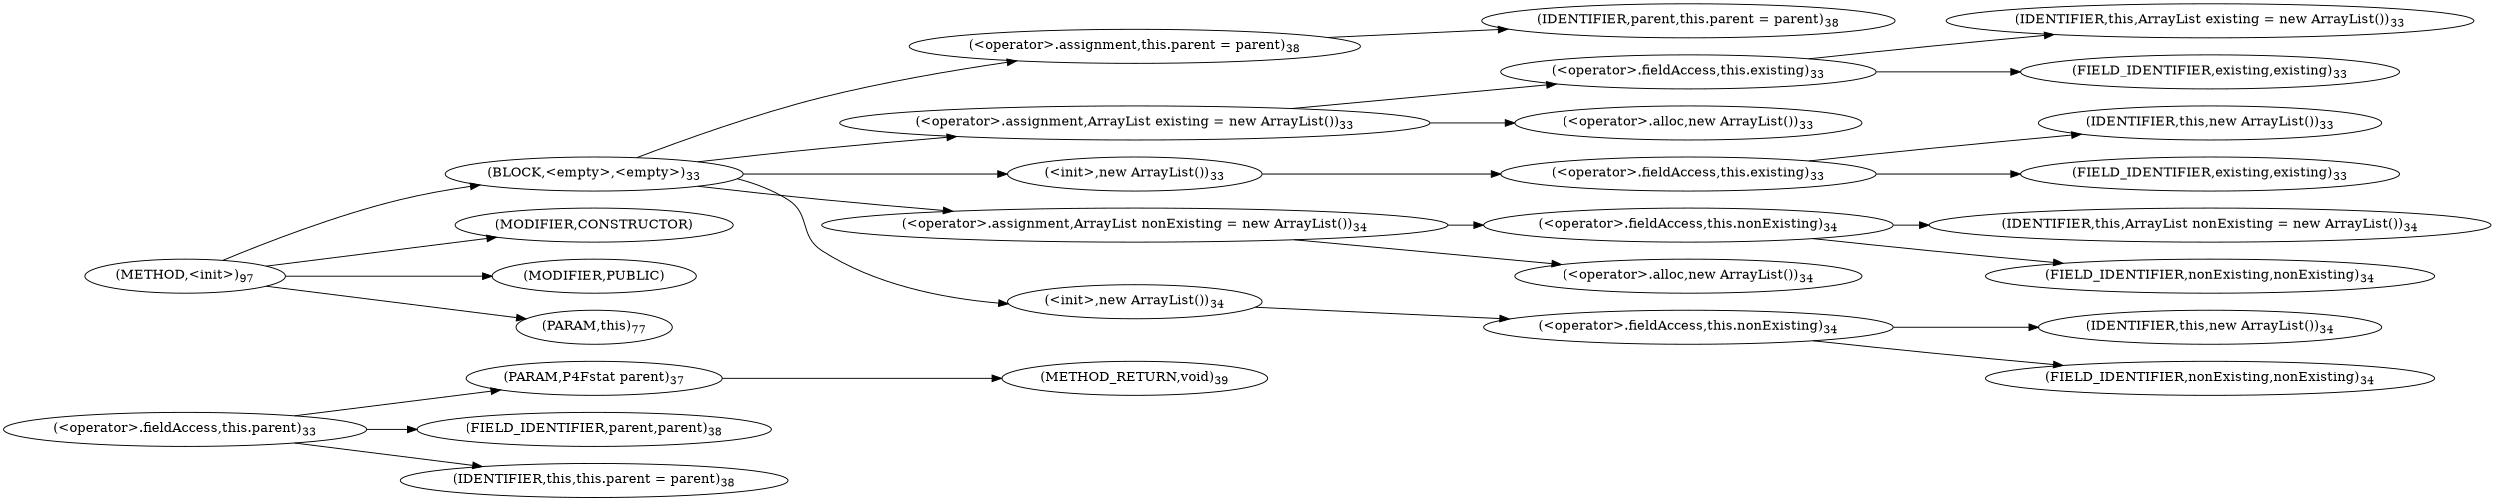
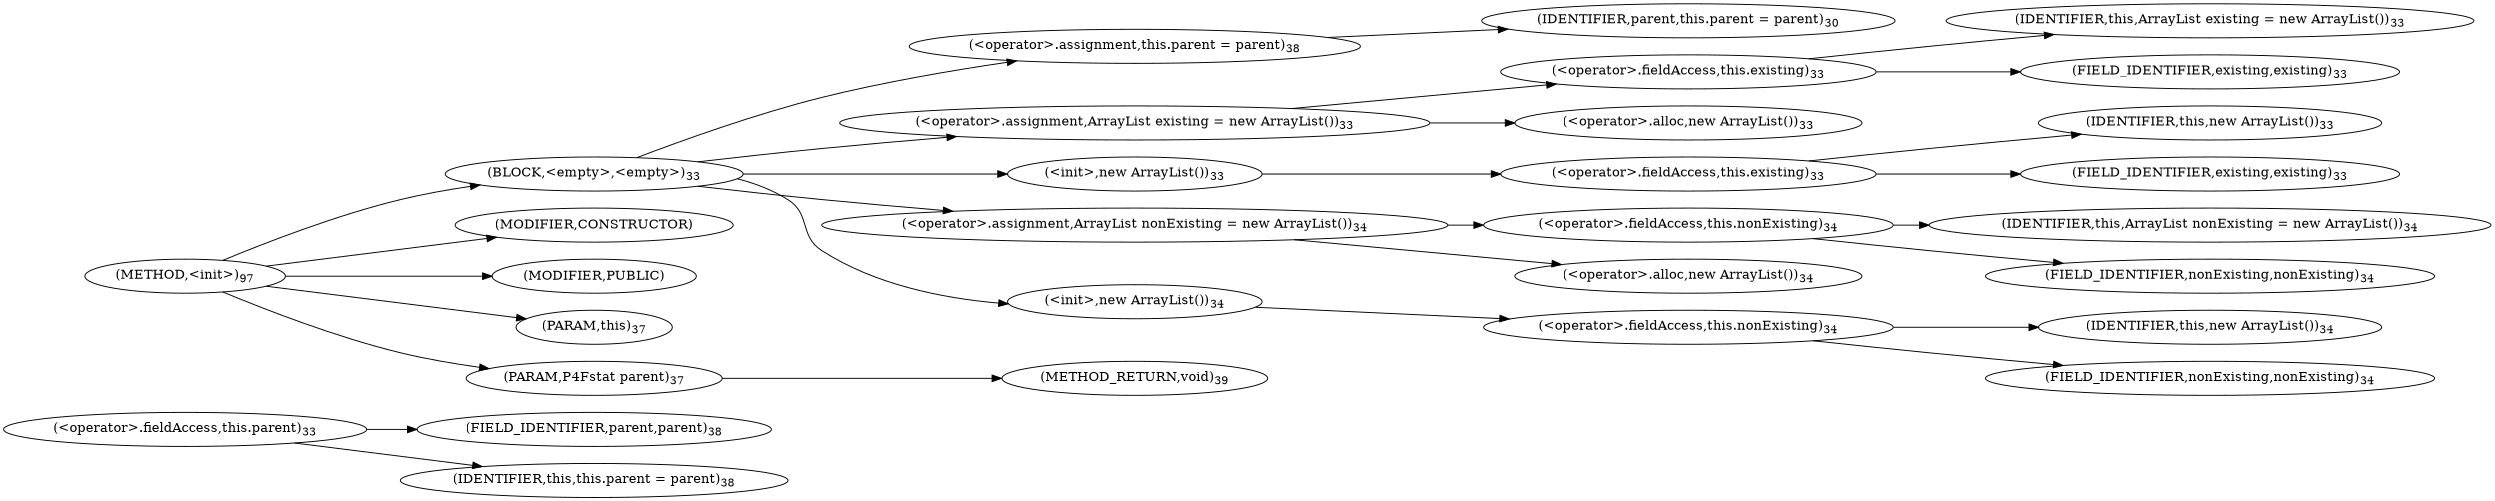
node "(IDENTIFIER,parent,this.parent = parent)": text "38" -> "30"
node "(PARAM,this)": text "77" -> "37"
edge "(<operator>.fieldAccess,this.parent)" -> "(PARAM,P4Fstat parent)": now "(METHOD,<init>)" -> "(PARAM,P4Fstat parent)"
